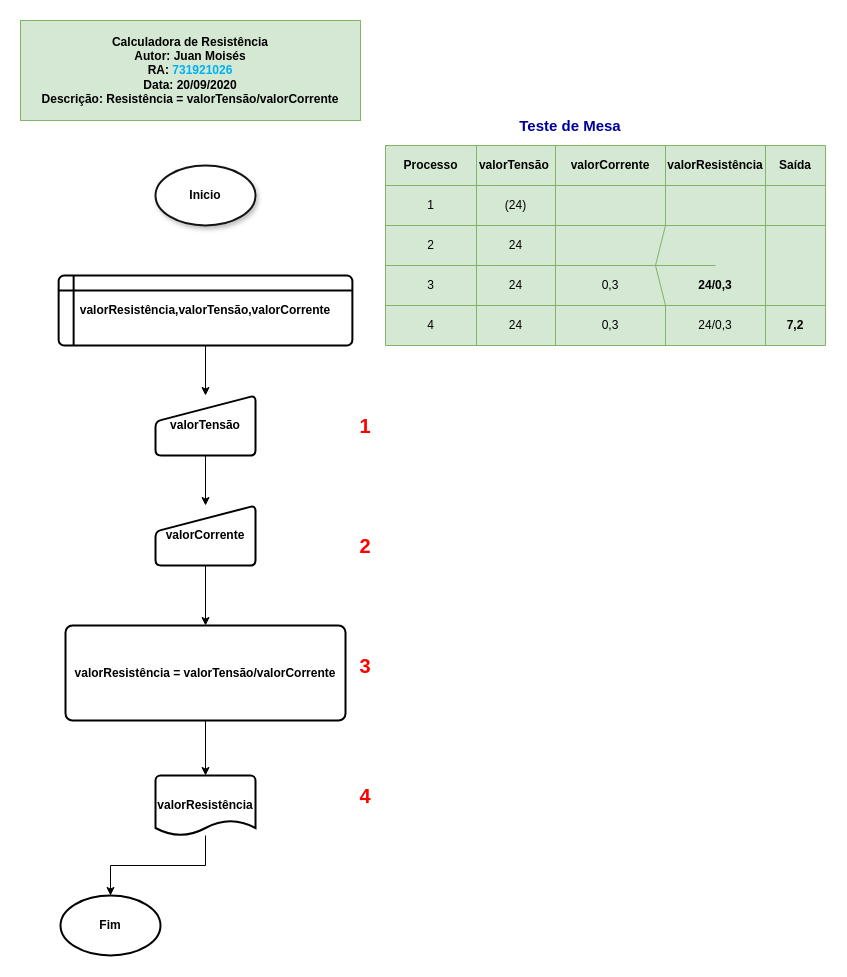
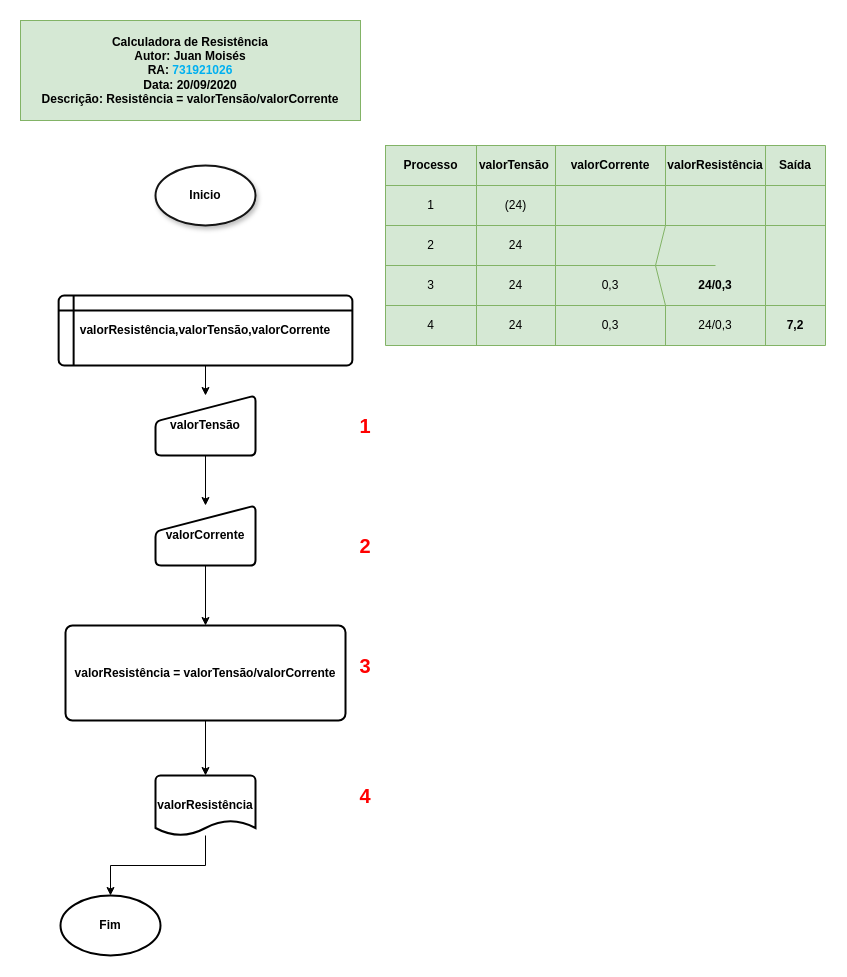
node "Teste de Mesa": removed
node "valorResistência,valorTensão,valorCorrente": moved (206, 311) -> (206, 331)
